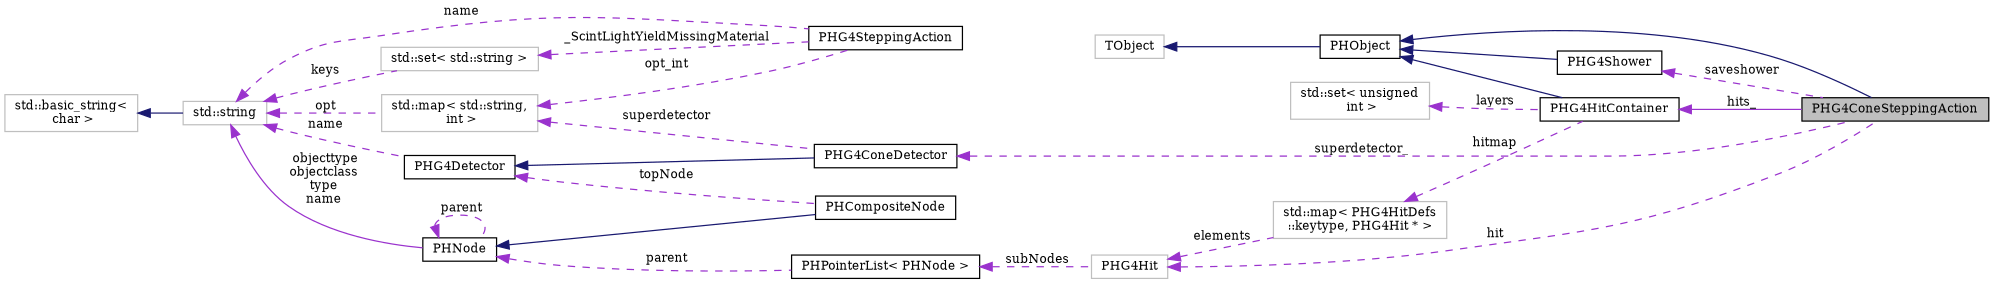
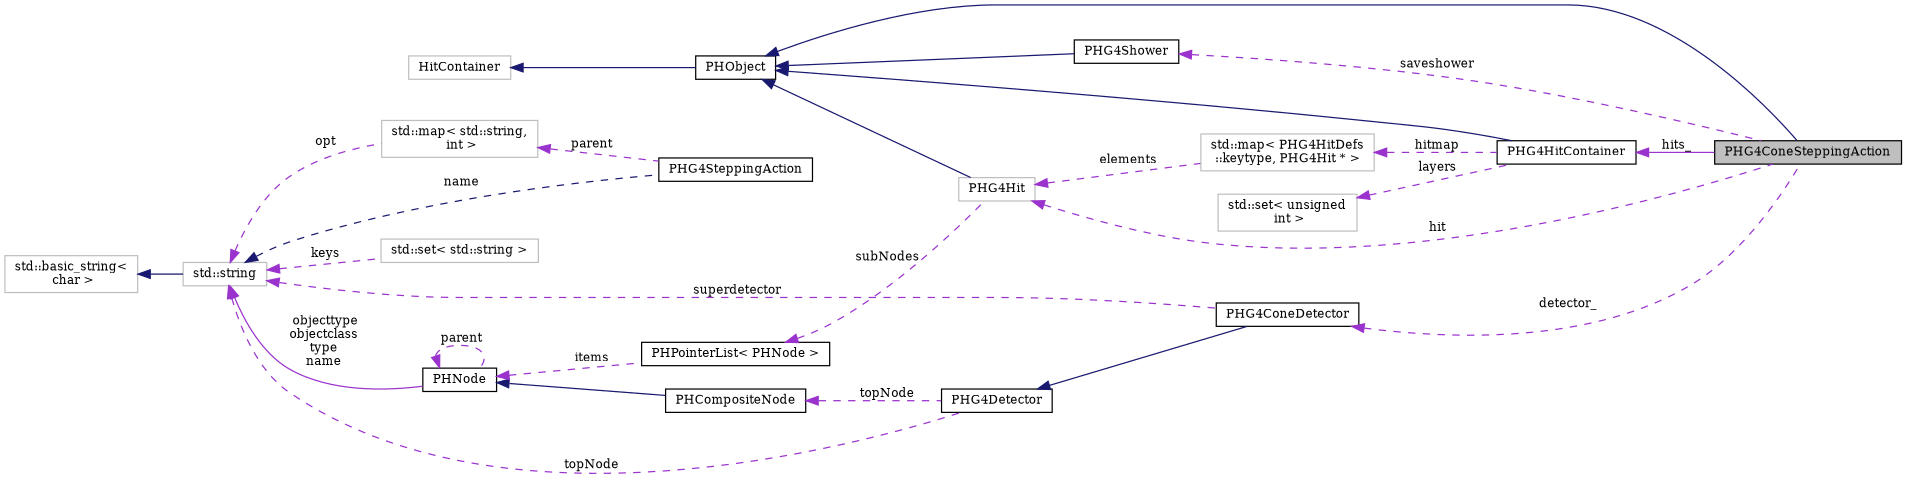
edge "PHG4SteppingAction" -> "std::string": color darkorchid3 -> midnightblue
node "TObject": label "TObject" -> "HitContainer"
edge "PHG4SteppingAction" -> "std::set< std::string >": removed, label "_ScintLightYieldMissingMaterial"
edge "PHG4SteppingAction" -> "std::map< std::string, int >": label " opt_int" -> " parent"
edge "PHG4Detector" -> "std::string": label " name" -> " topNode"
edge "PHG4Hit" -> "PHObject": added
edge "PHG4ConeDetector" -> "std::map< std::string, int >": now "PHG4ConeDetector" -> "std::string"
edge "PHG4ConeSteppingAction" -> "PHG4ConeDetector": label " superdetector_" -> " detector_"
edge "PHCompositeNode" -> "PHG4Detector": reversed
edge "PHPointerList< PHNode >" -> "PHNode": label " parent" -> " items"
